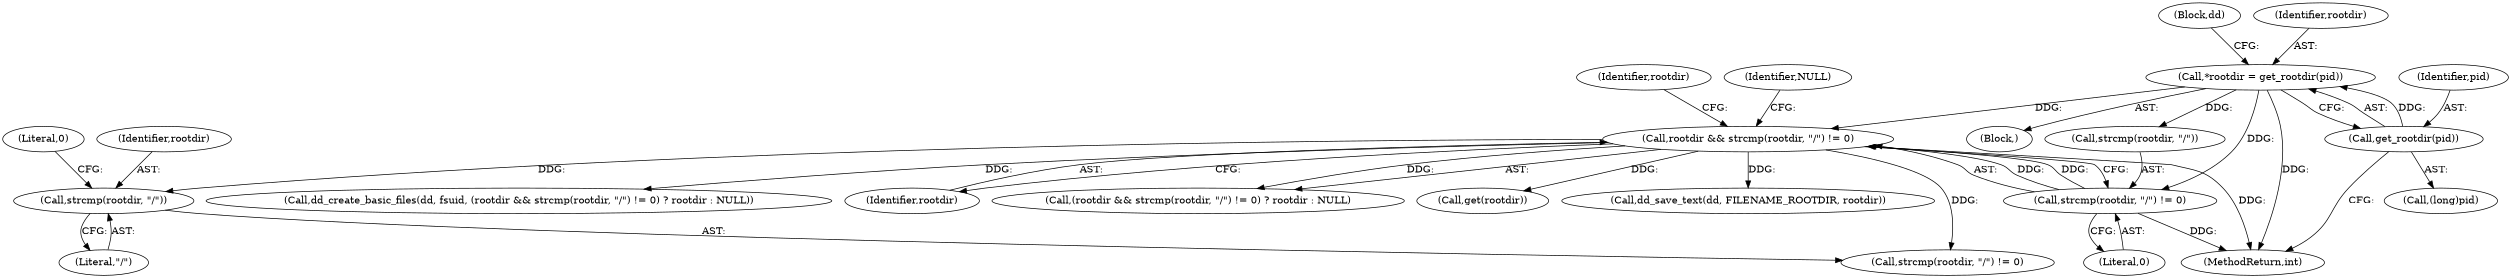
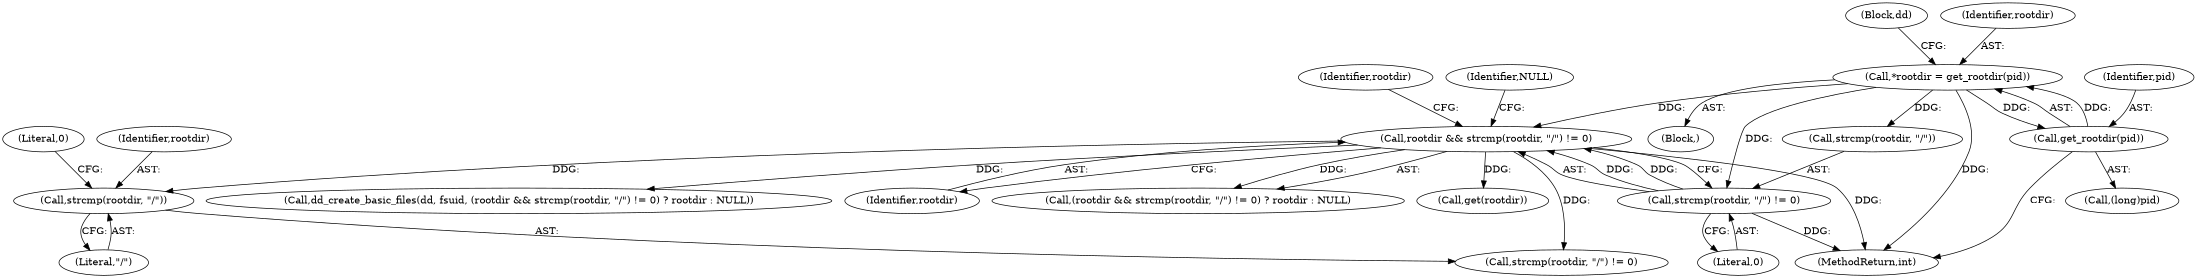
edge "(Call,*rootdir = get_rootdir(pid))" -> "(Call,get_rootdir(pid))": label "CFG: " -> "DDG: "
node "(Call,dd_save_text(dd, FILENAME_ROOTDIR, rootdir))": removed
